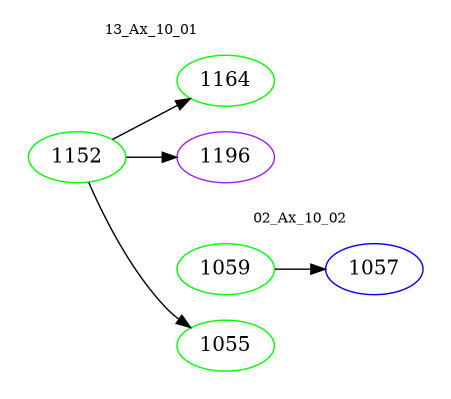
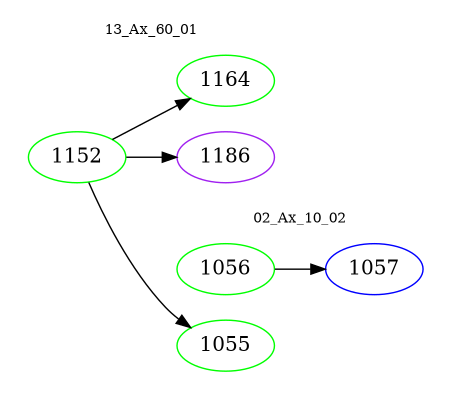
cluster "13_Ax_10_01": label "13_Ax_10_01" -> "13_Ax_60_01"
node "1196": label "1196" -> "1186"
node "1059": label "1059" -> "1056"
